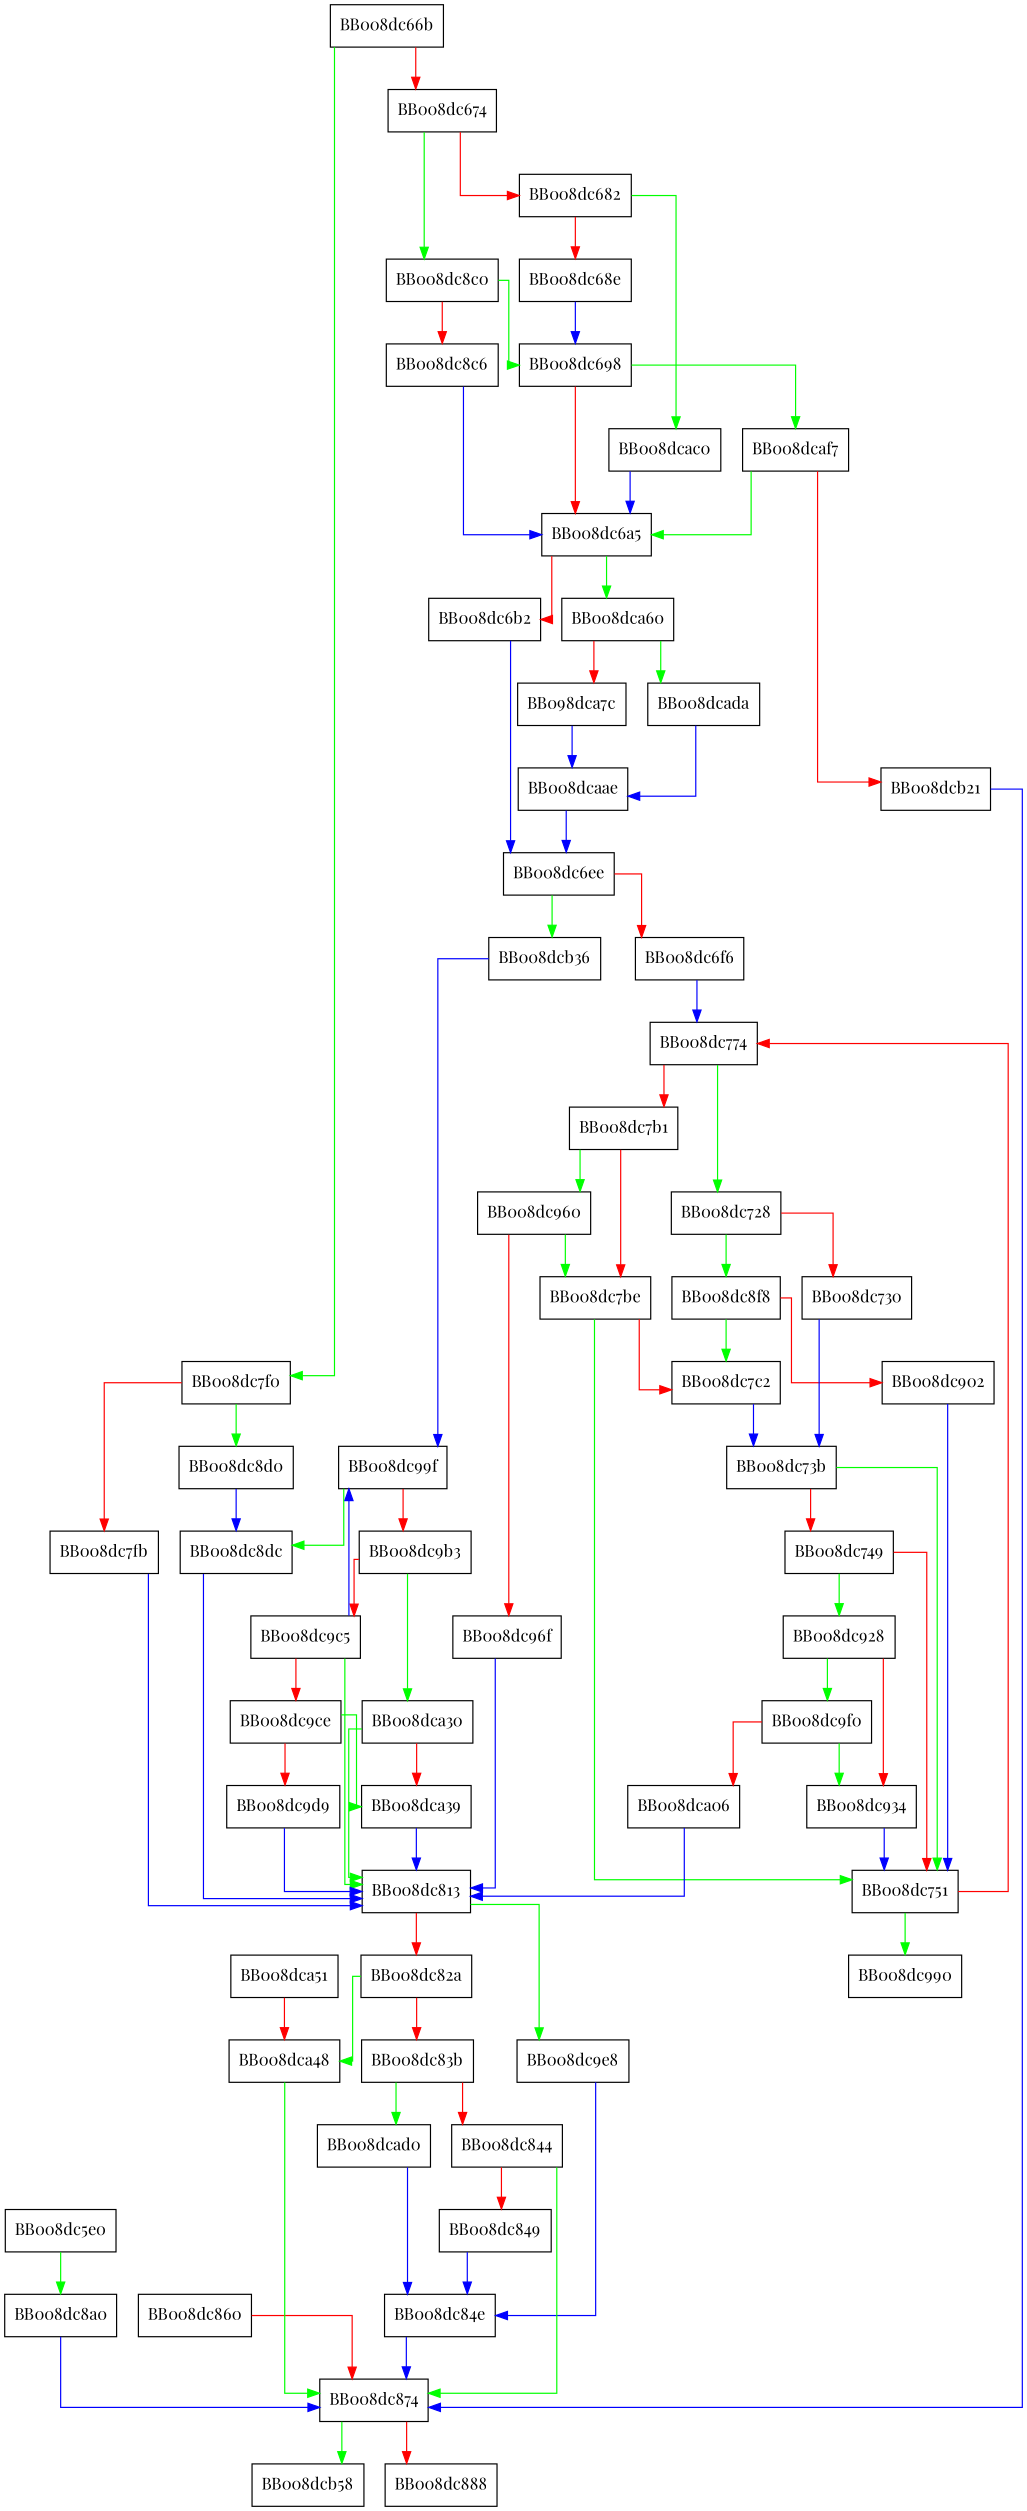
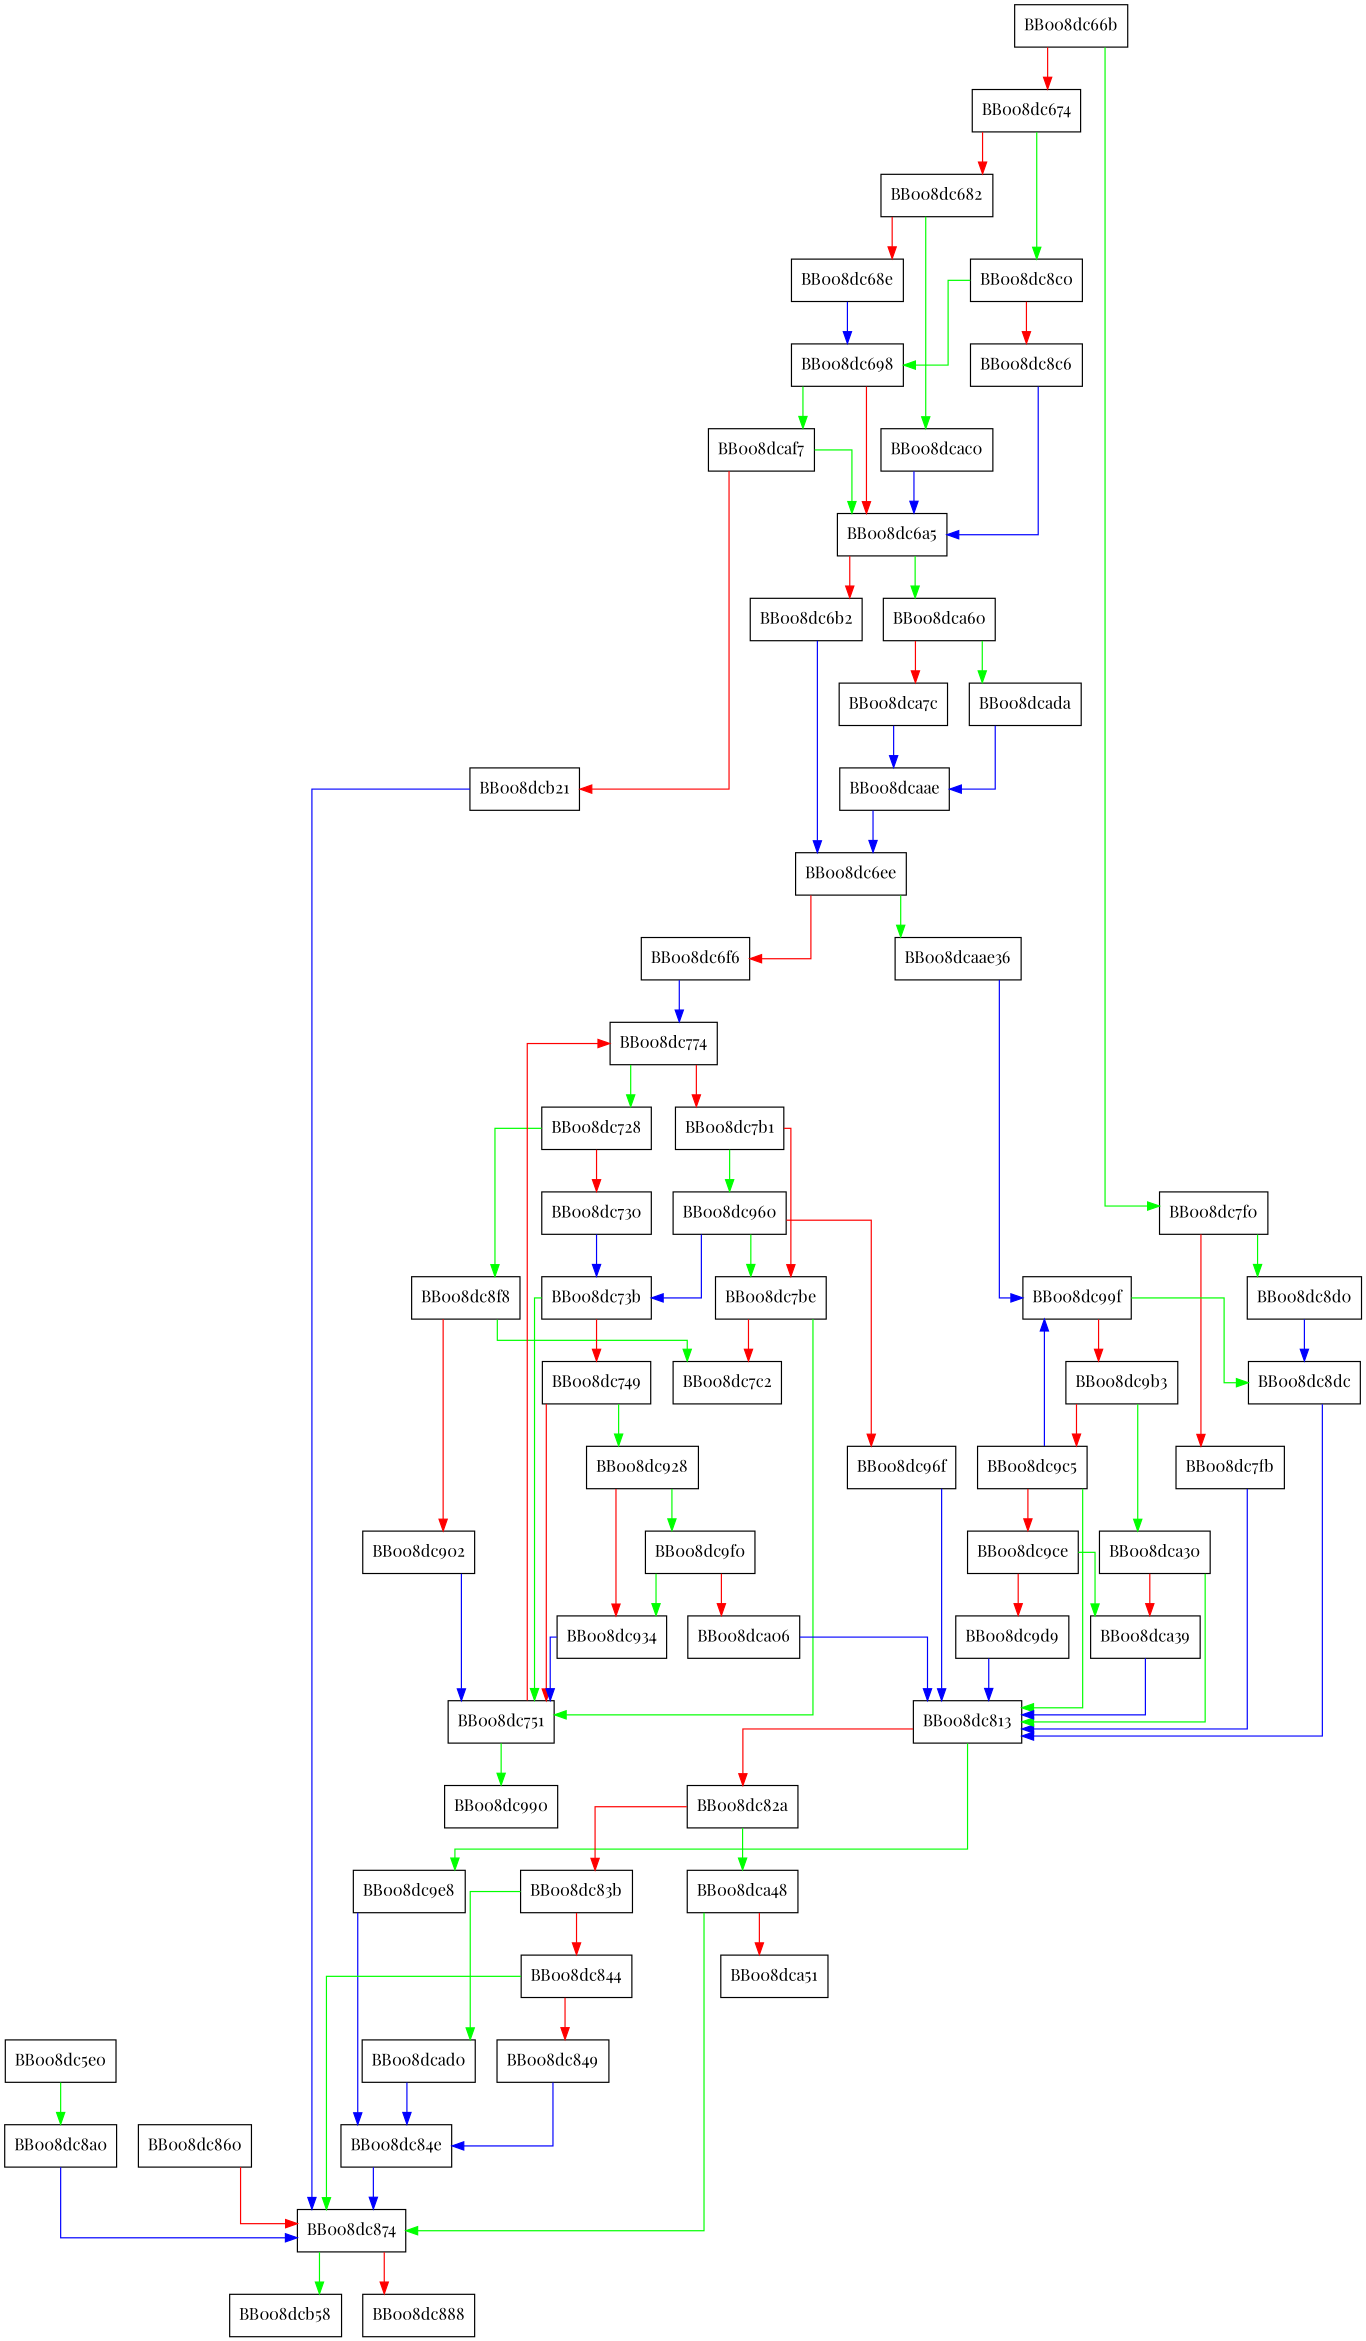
node "BB098dca7c": label "BB098dca7c" -> "BB008dca7c"
node "BB008dcb36": label "BB008dcb36" -> "BB008dcaae36"
edge "BB008dc7c2" -> "BB008dc73b": now "BB008dc960" -> "BB008dc73b"
edge "BB008dca51" -> "BB008dca48": reversed
